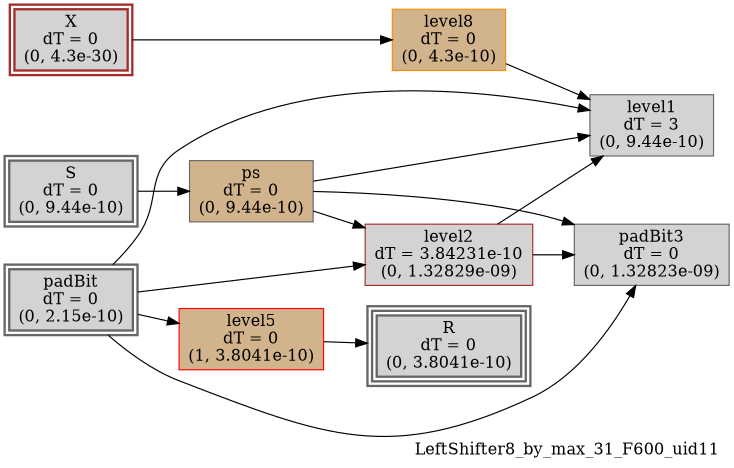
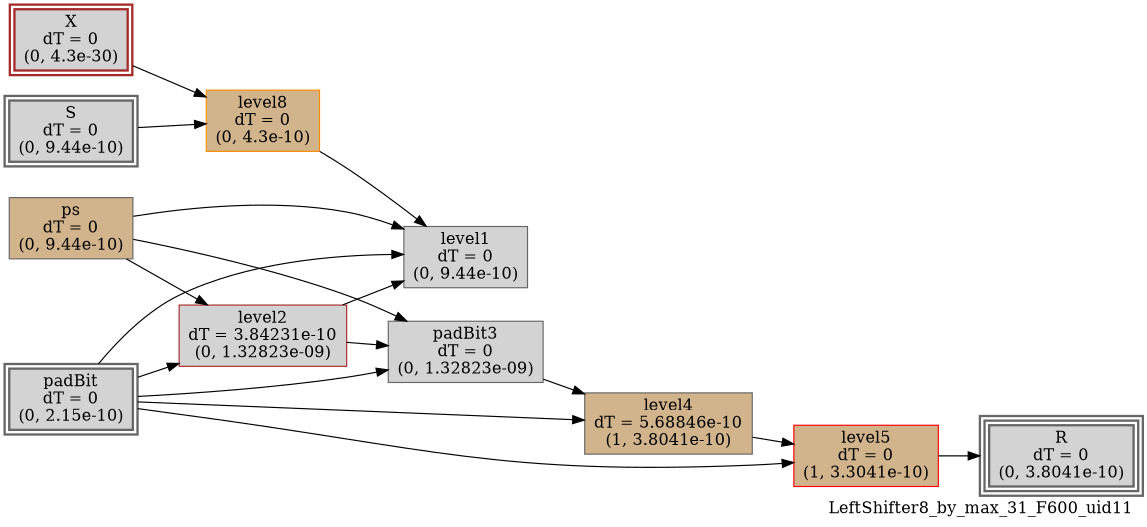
node "level1 dT = 3 (0, 9.44e-10)": label "level1 dT = 3 (0, 9.44e-10)" -> "level1 dT = 0 (0, 9.44e-10)"
edge "S dT = 0 (0, 9.44e-10)" -> "ps dT = 0 (0, 9.44e-10)": now "S dT = 0 (0, 9.44e-10)" -> "level8 dT = 0 (0, 4.3e-10)"
node "level2 dT = 3.84231e-10 (0, 1.32829e-09)": label "level2 dT = 3.84231e-10 (0, 1.32829e-09)" -> "level2 dT = 3.84231e-10 (0, 1.32823e-09)"
node "level5 dT = 0 (1, 3.8041e-10)": label "level5 dT = 0 (1, 3.8041e-10)" -> "level5 dT = 0 (1, 3.3041e-10)"
node "level4 dT = 5.68846e-10 (1, 3.8041e-10)": added
